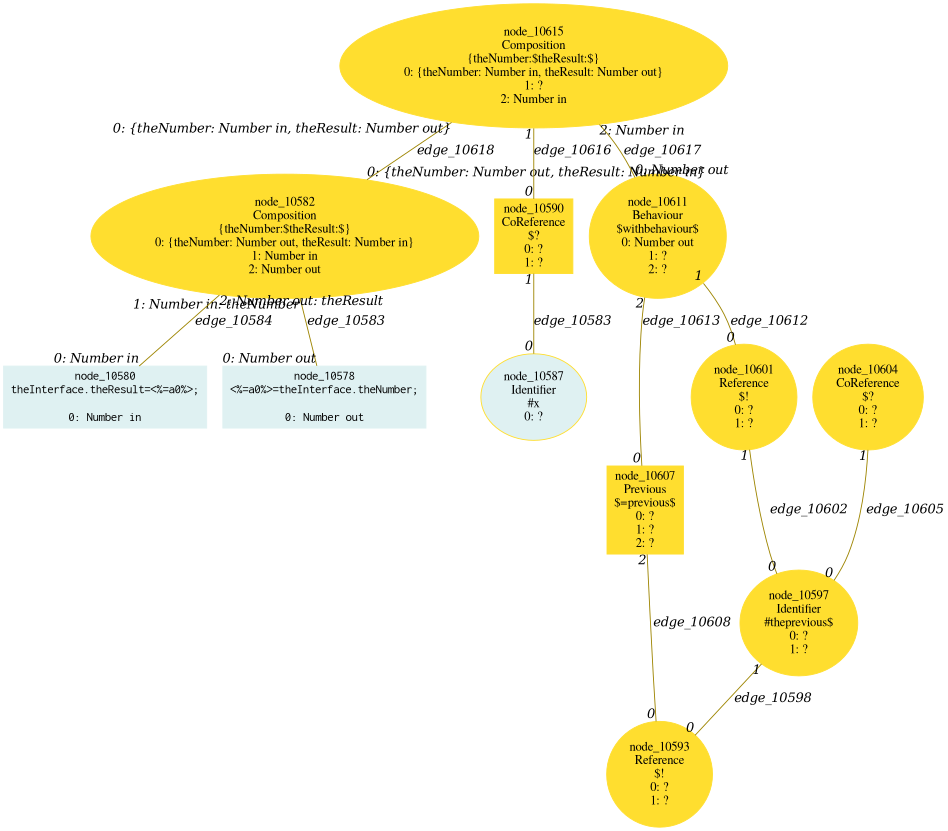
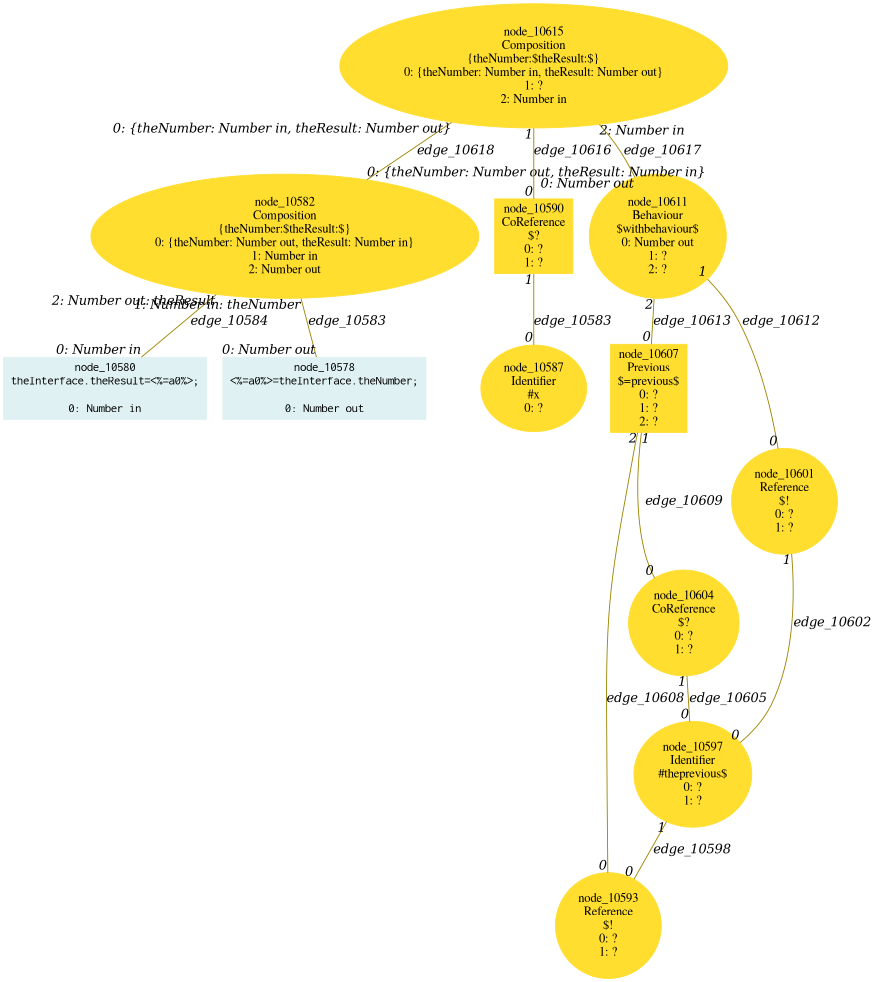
node "node_10587 Identifier #x 0: ?": fillcolor #dff1f2 -> #ffde2f
edge "node_10607 Previous $=previous$ 0: ? 1: ? 2: ?" -- "node_10604 CoReference $? 0: ? 1: ?": added, label "edge_10609"
